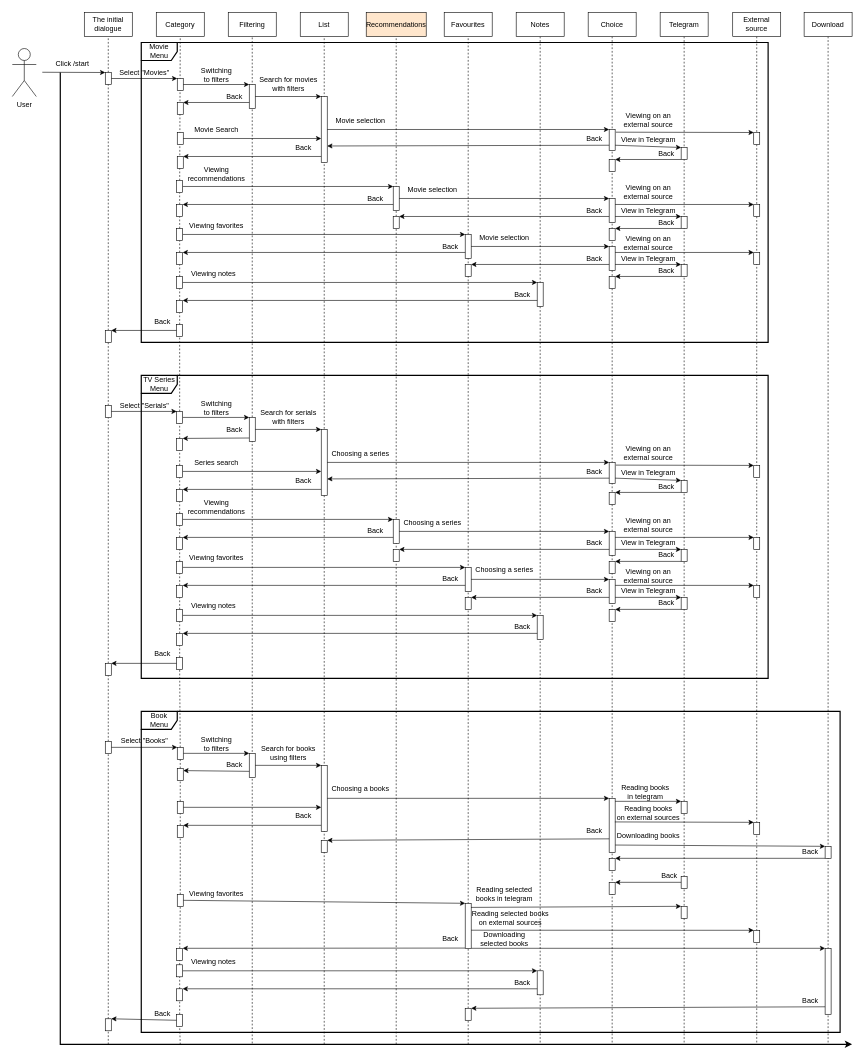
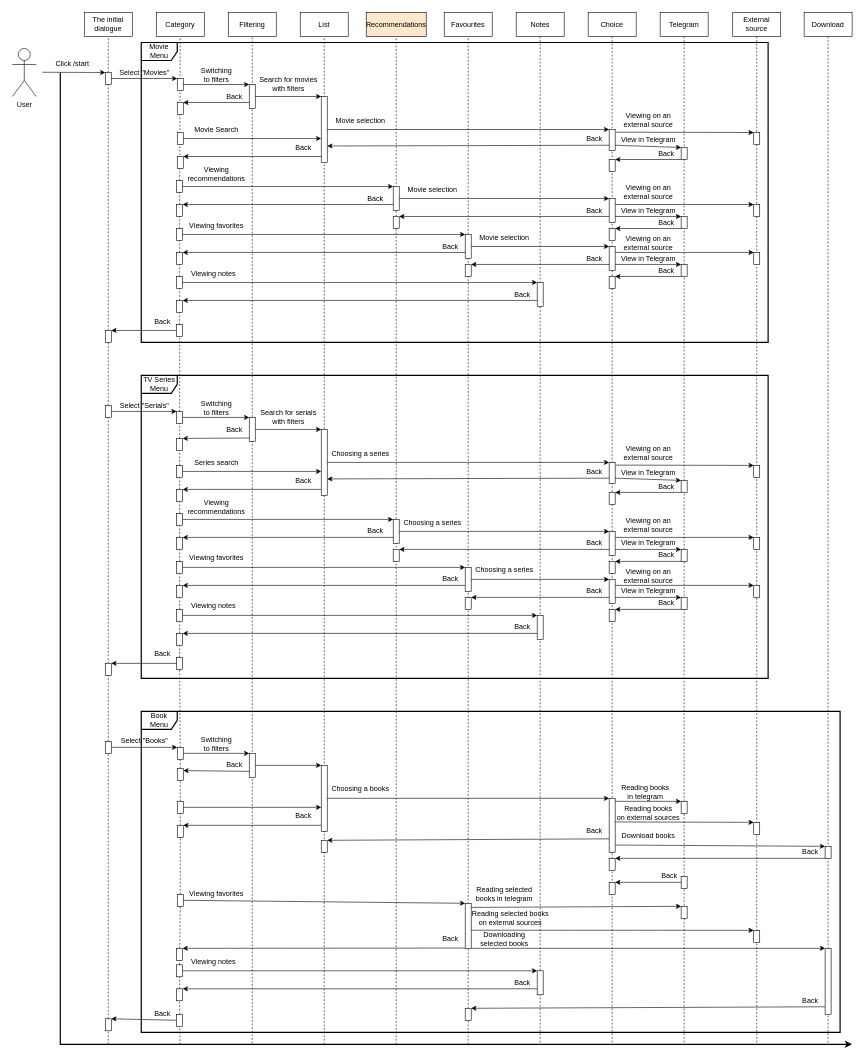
node "Search for books using filters": removed
node "Downloading books": label "Downloading books" -> "Download books"
